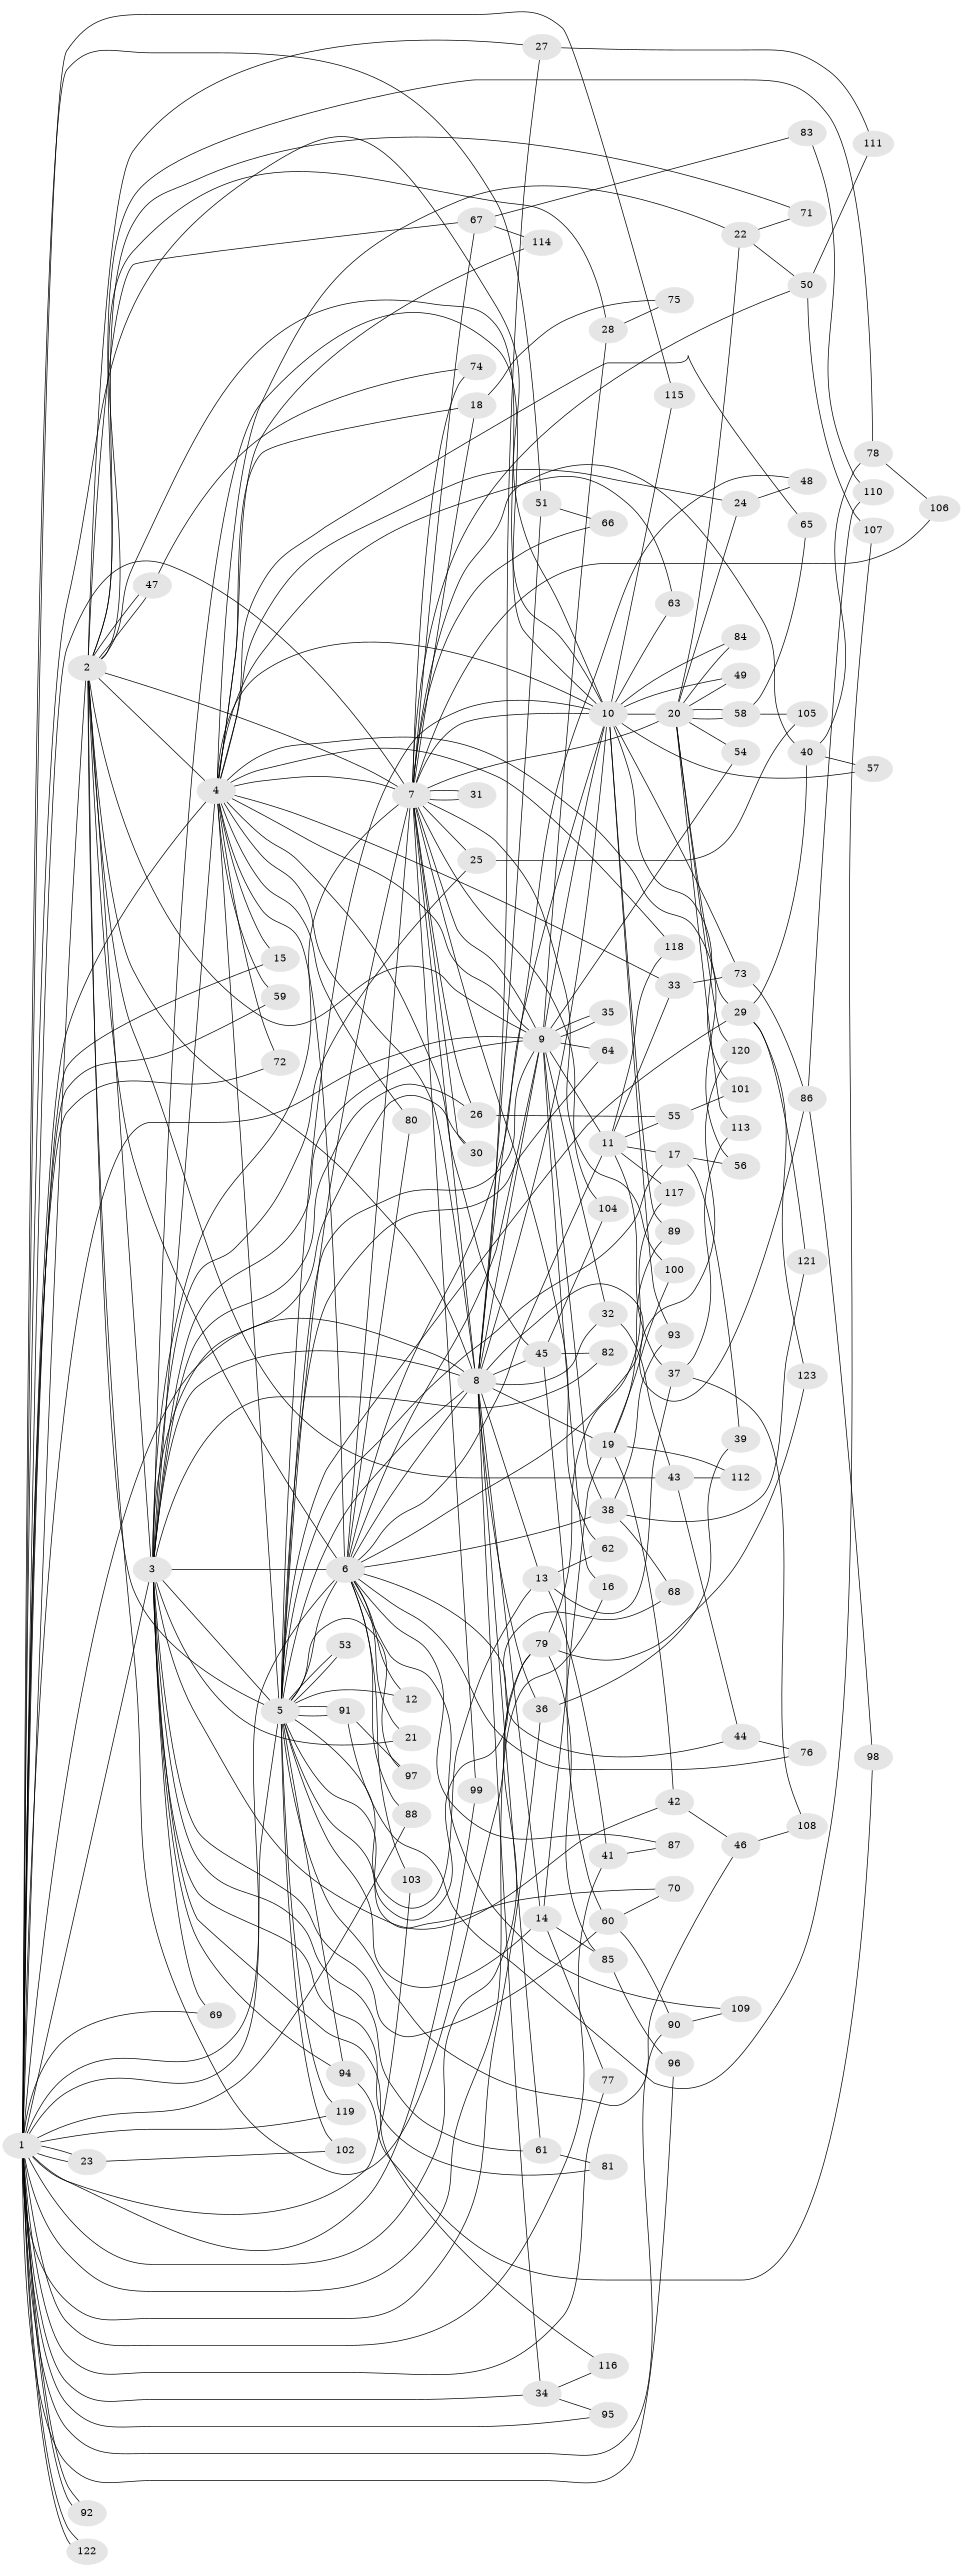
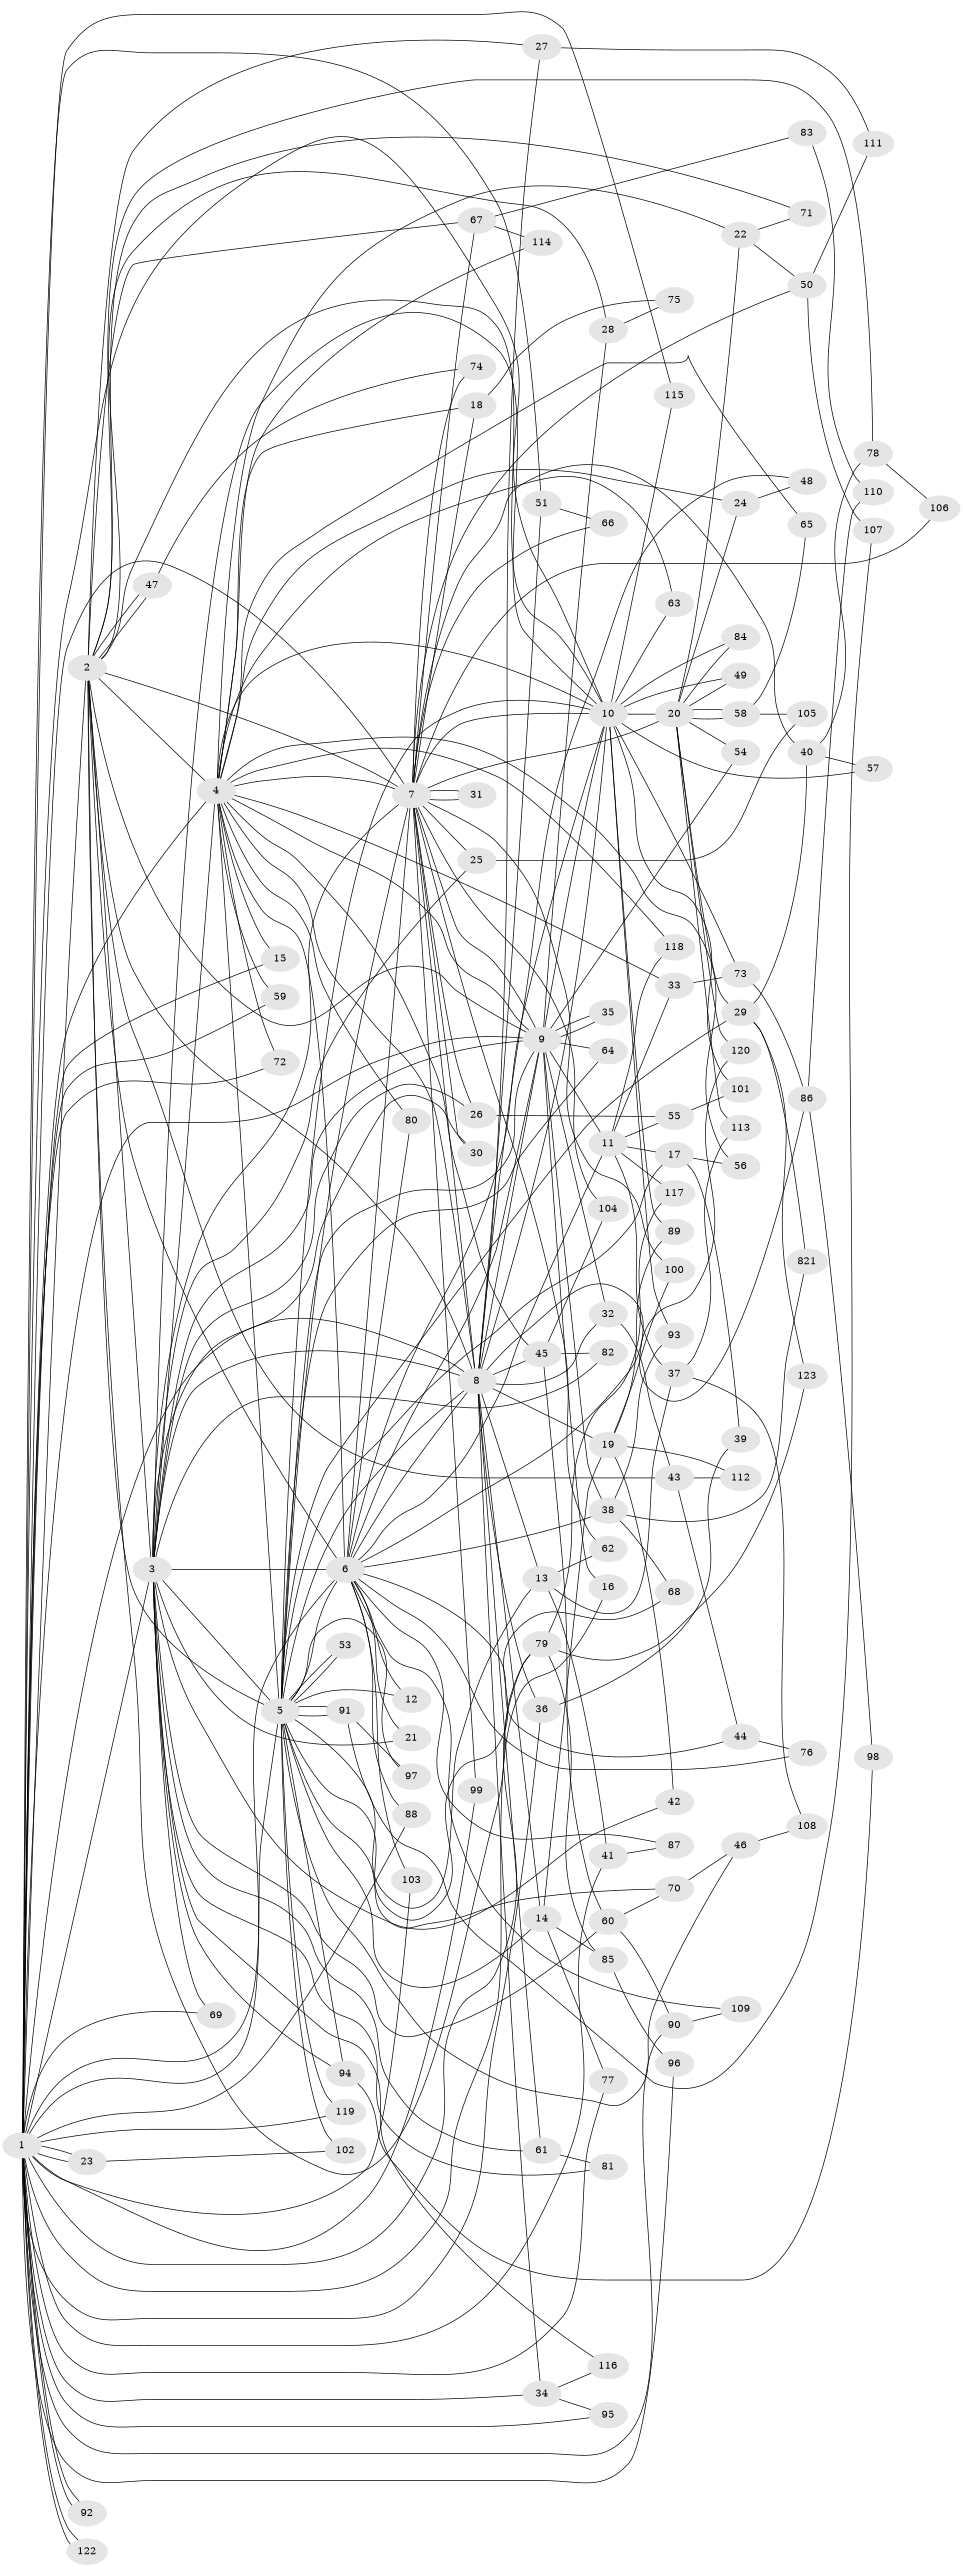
node "121": label "121" -> "821"
edge "42" -- "46": now "70" -- "46"
